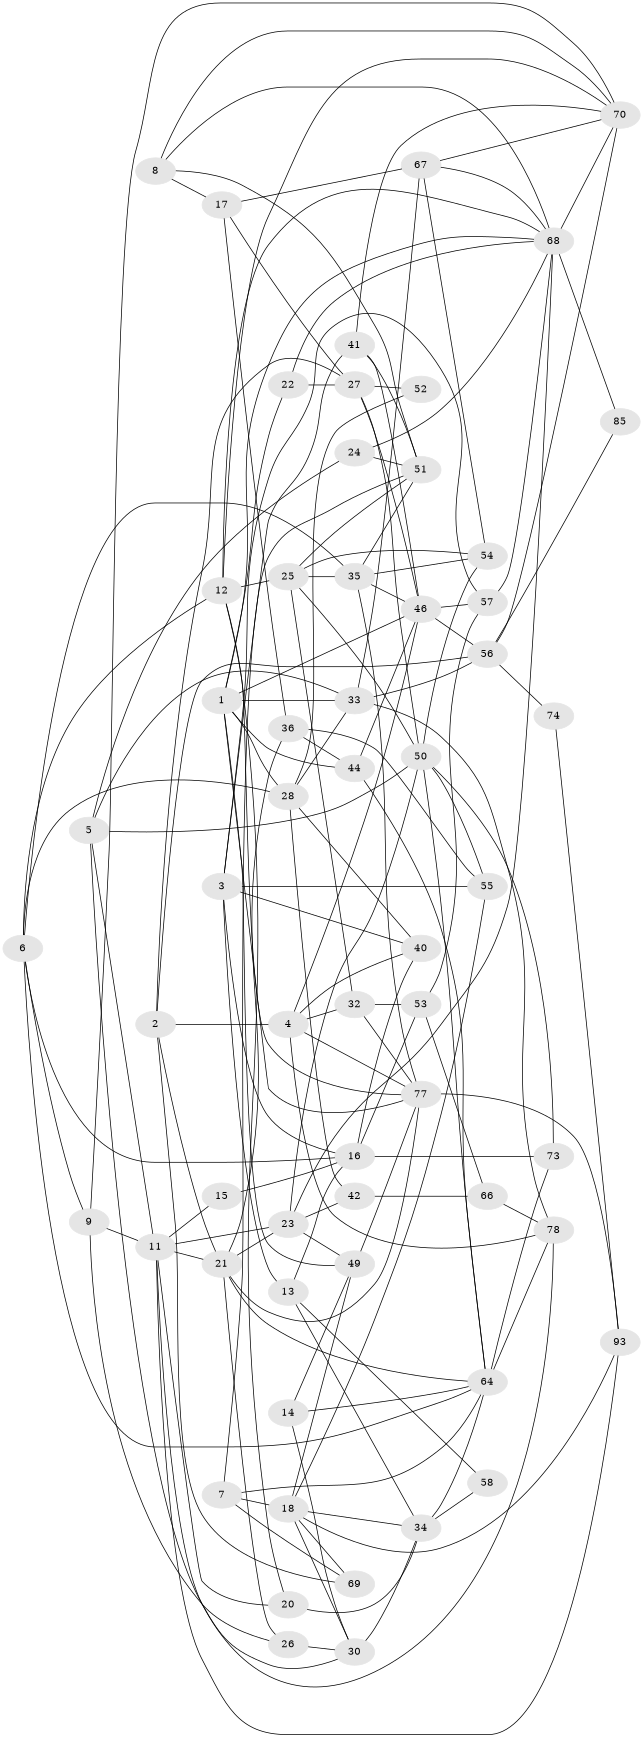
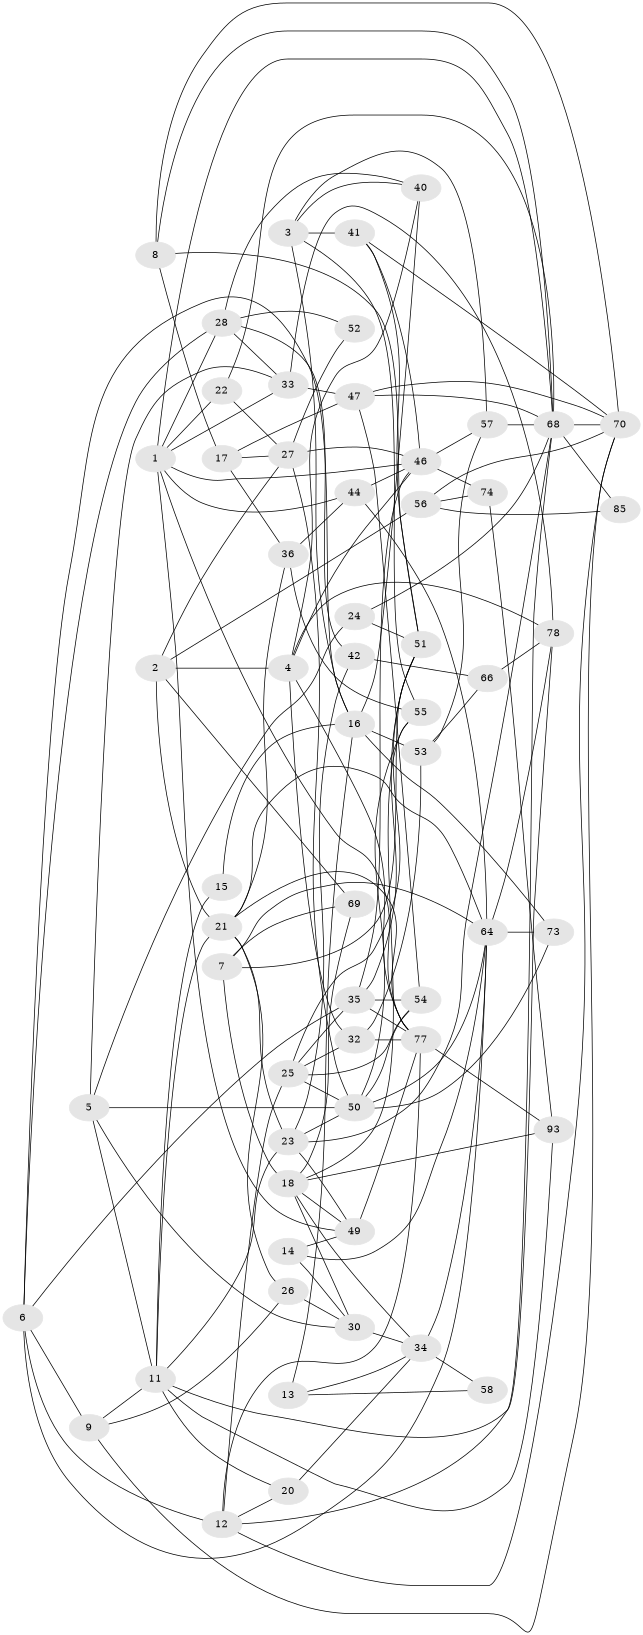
node "67": label "67" -> "47"
edge "46" -- "56": now "46" -- "74"
edge "56" -- "33": removed
edge "3" -- "13": removed
